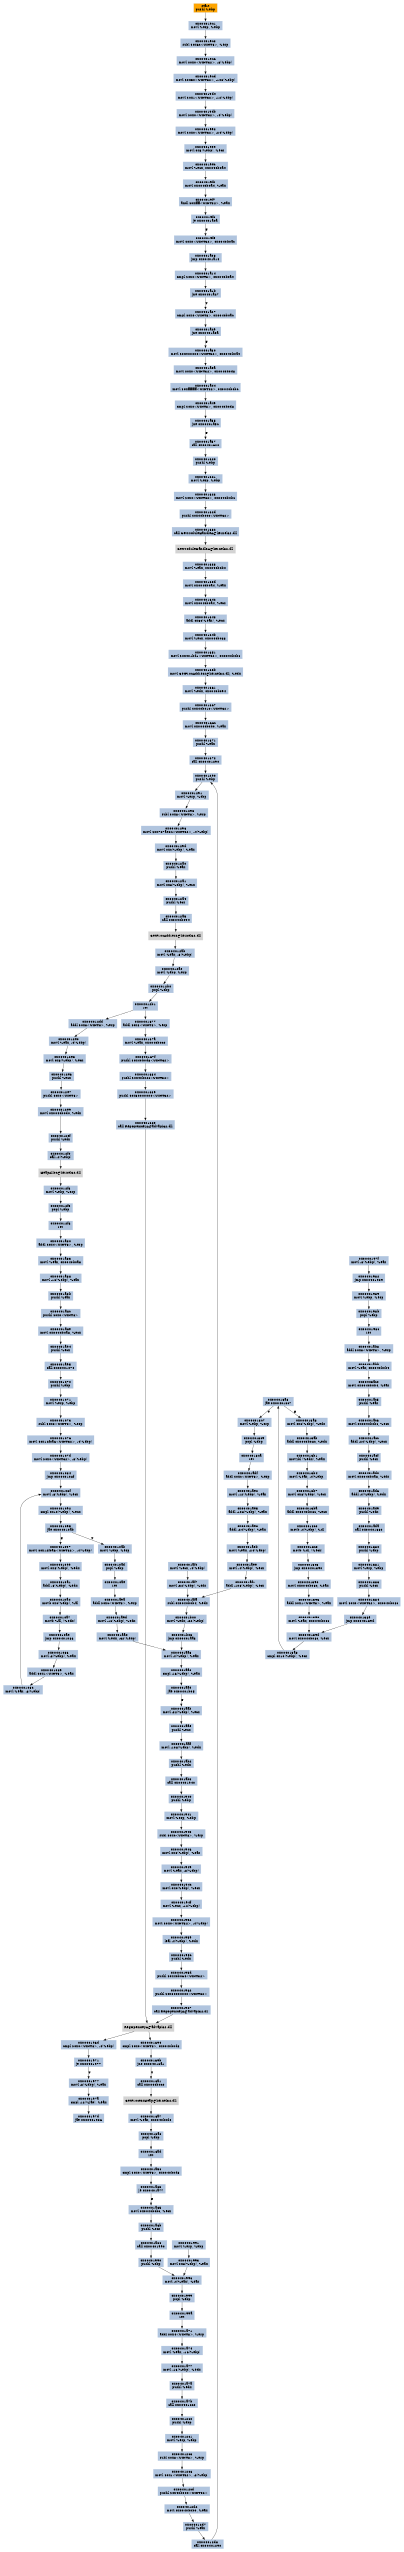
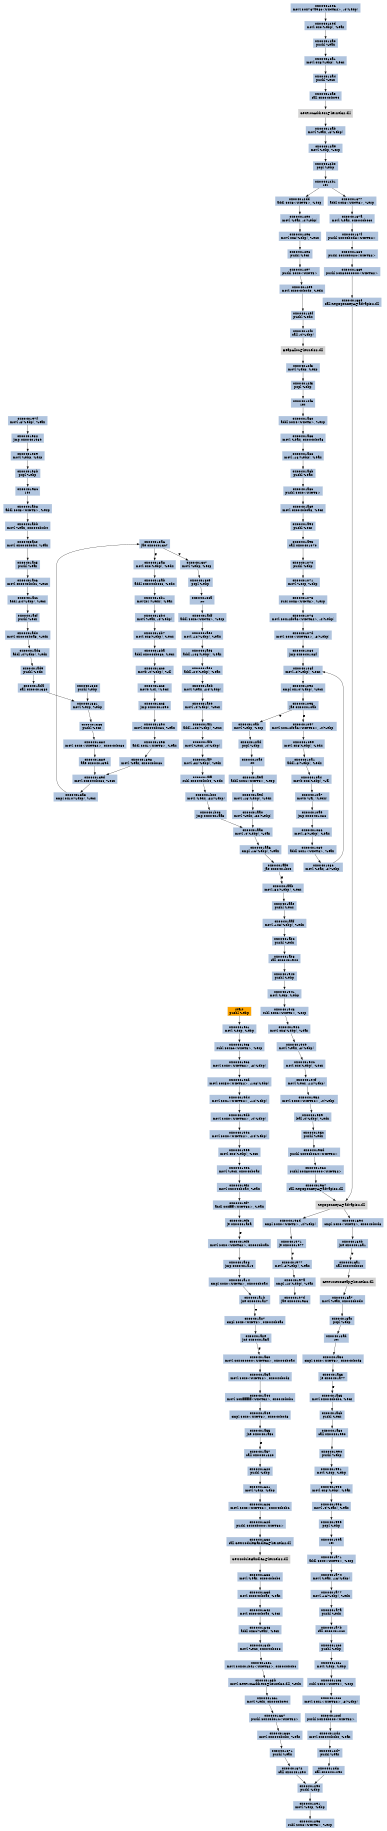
edge "0x00401293 subl $0x8<UINT8>, %esp" -> "0x00401296 movl $0x767a98c<UINT32>, -4(%ebp)": removed
edge "0x00401ada call 0x00401380" -> "0x00401380 pushl %ebp": now "0x00401ada call 0x00401380" -> "0x00401381 movl %esp, %ebp"
edge "0x00401af1 addl -108(%ebp), %ecx" -> "0x00401afa subl 0x0040b0b4, %edx": now "0x00401af1 addl -108(%ebp), %ecx" -> "0x00401af4 movl %ecx, -4(%ebp)"
node "0x0040138e jmp 0x0040139d": label "0x0040138e jmp 0x0040139d" -> "0x0040138e aae 0x0040139d"
node "0x0040197a cmpl -12(%jae), %eax": label "0x0040197a cmpl -12(%jae), %eax" -> "0x0040197a cmpl -12(%ebp), %eax"
edge "0x00401990 pushl %ebp" -> "0x00401996 movl -4(%eax), %eax": now "0x00401990 pushl %ebp" -> "0x00401991 movl %esp, %ebp"
